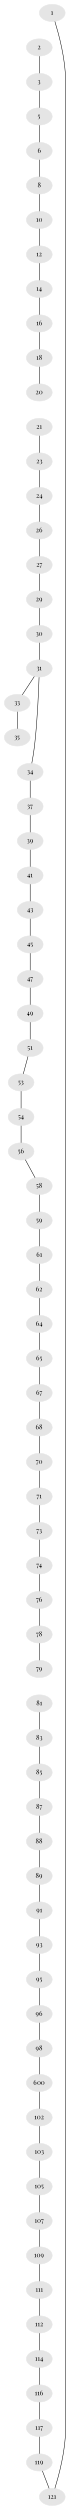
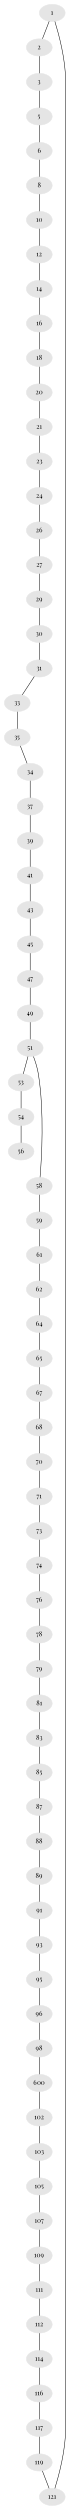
edge "1" -- "2": added
edge "20" -- "21": added
edge "31" -- "34": now "35" -- "34"
edge "56" -- "58": now "51" -- "58"
edge "79" -- "81": added
